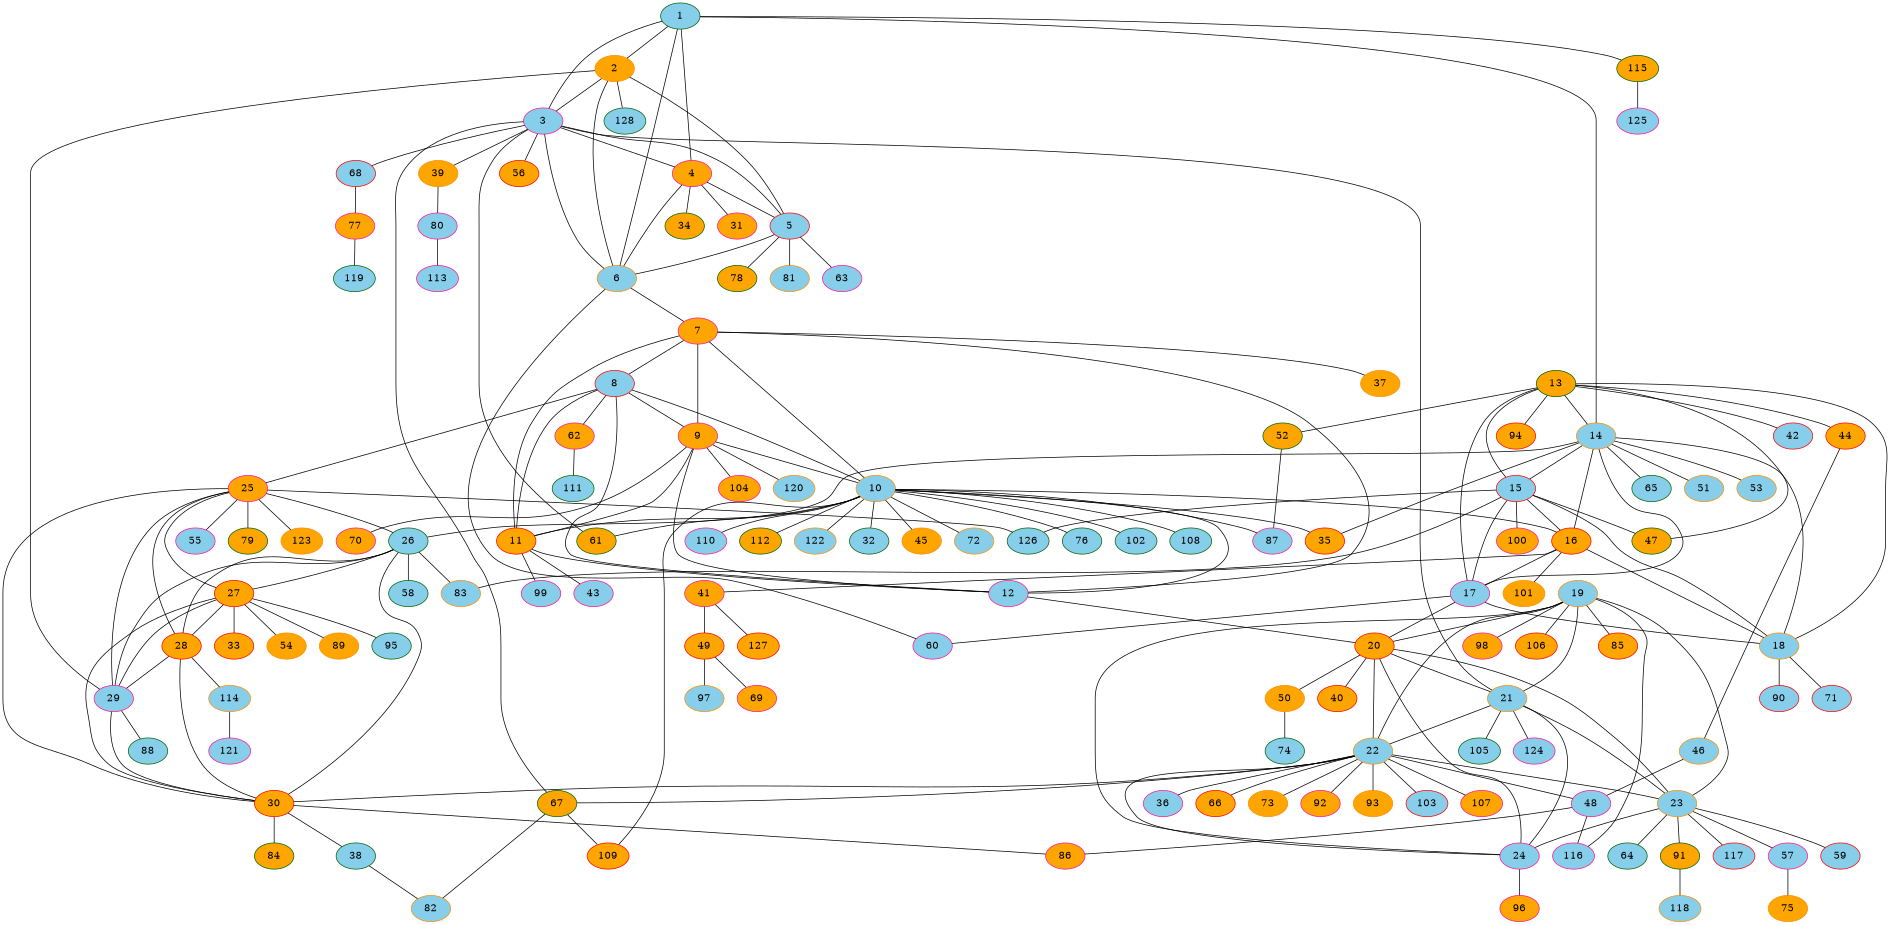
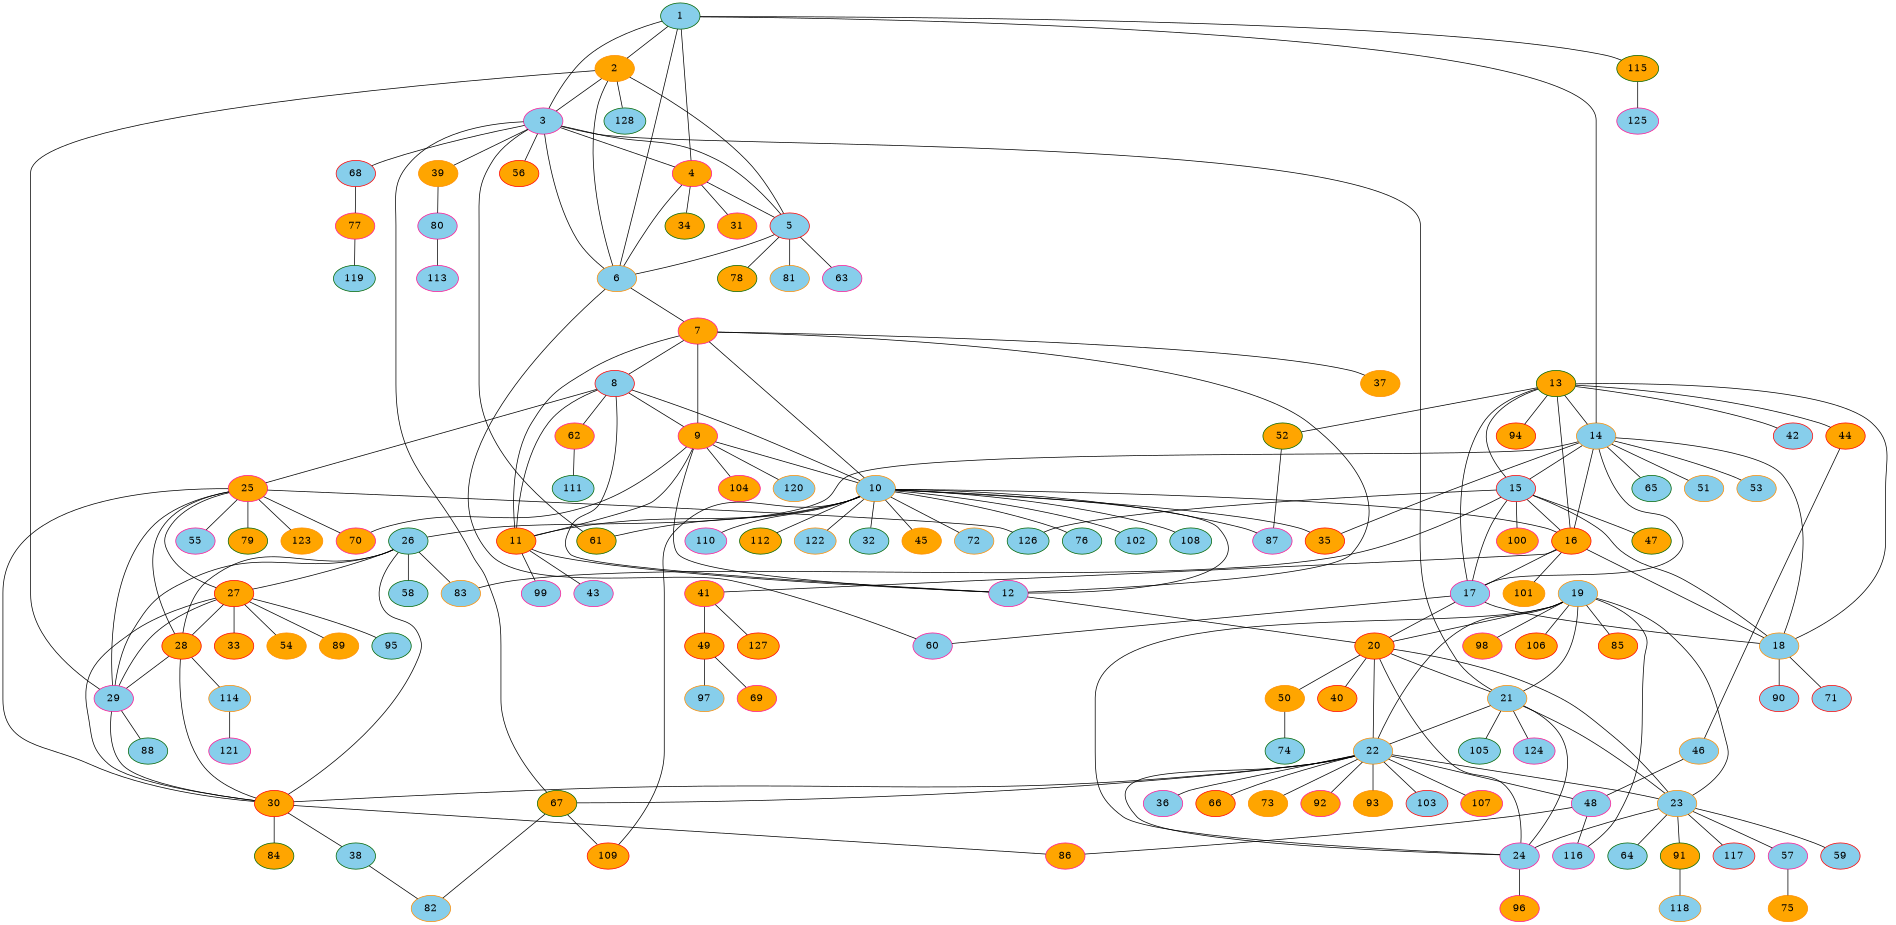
edge "13" -- "47": now "13" -- "16"
edge "25" -- "26": now "25" -- "70"
